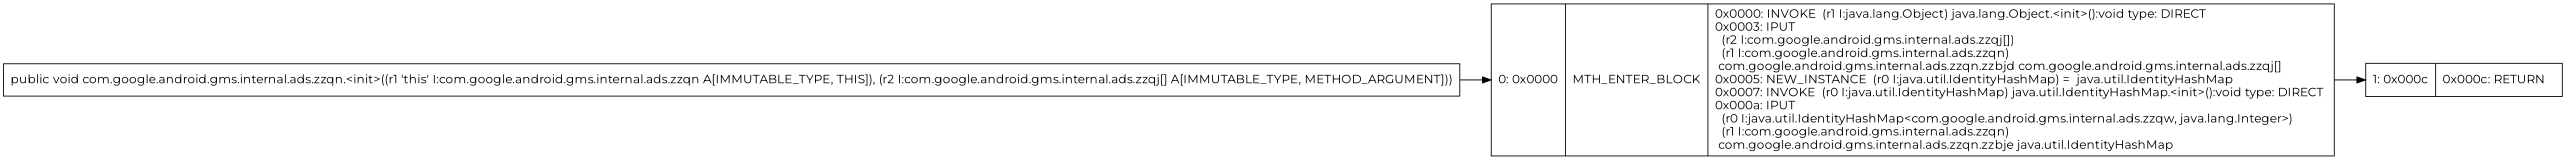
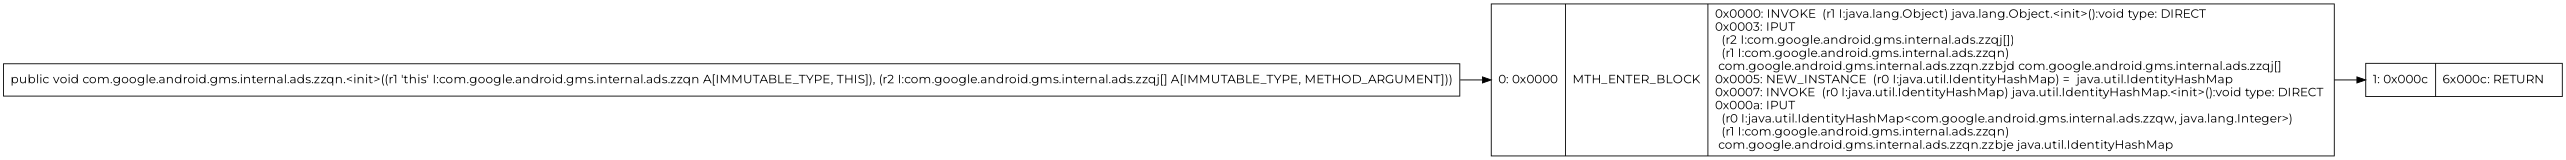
node "1: 0x000c": text "0x000c: RETURN" -> "6x000c: RETURN"
